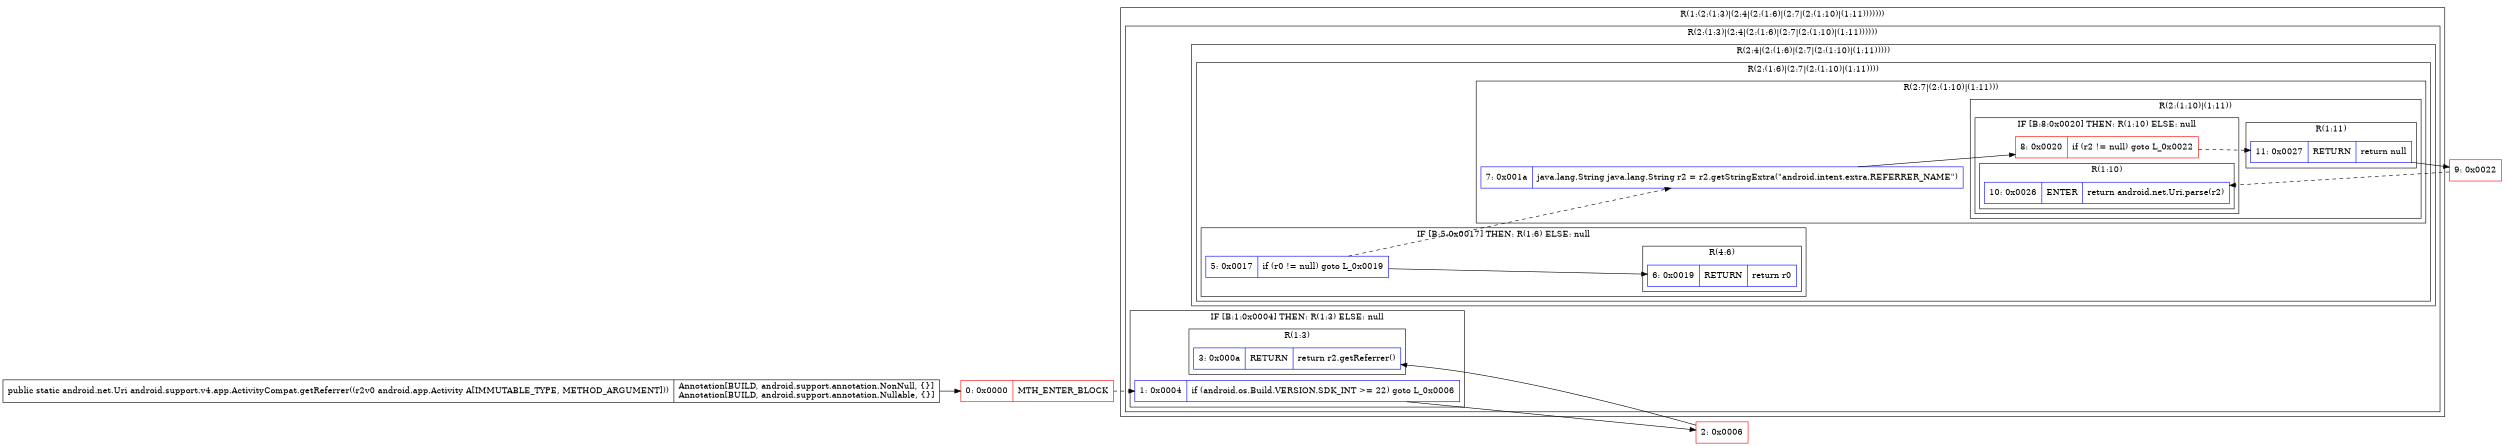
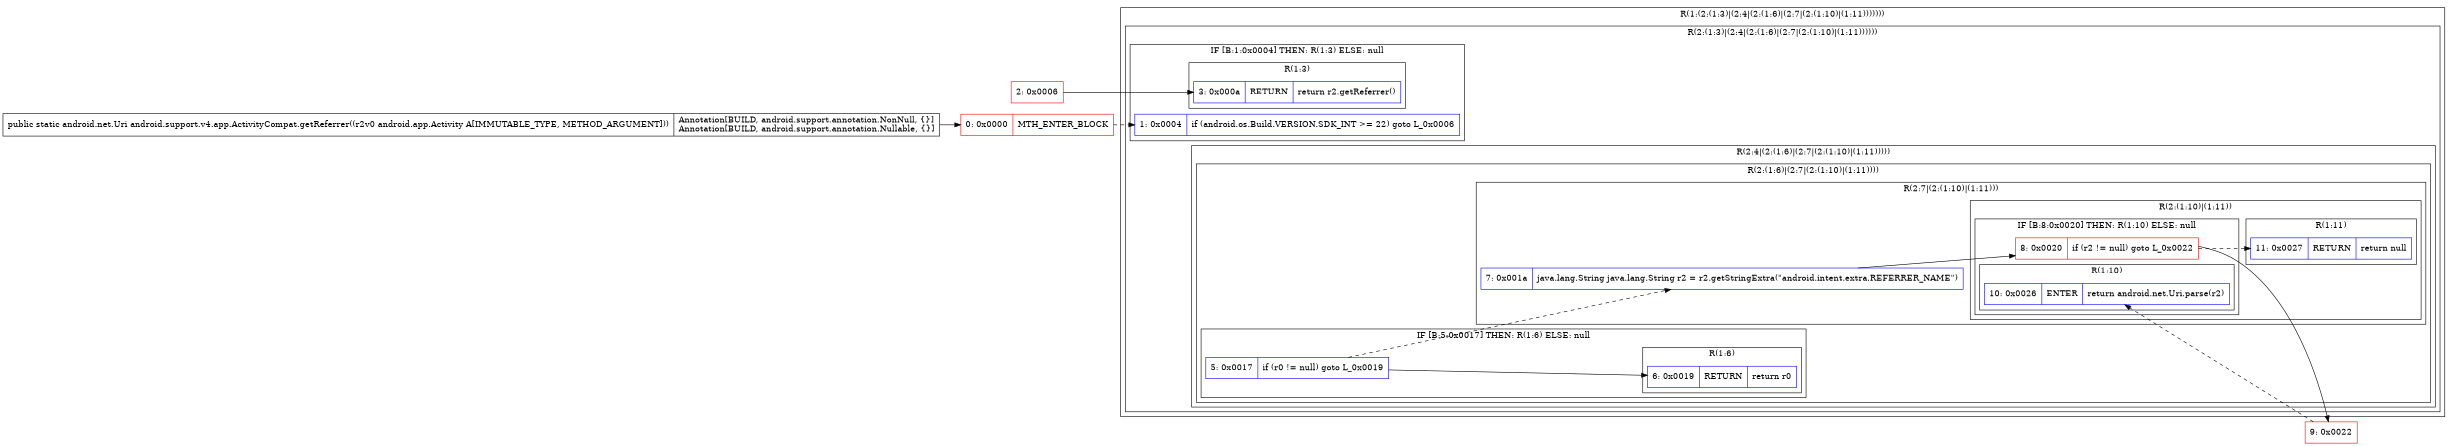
edge "11: 0x0027" -> "9: 0x0022": now "8: 0x0020" -> "9: 0x0022"
cluster "R(4:6)": label "R(4:6)" -> "R(1:6)"
edge "1: 0x0004" -> "2: 0x0006": removed
